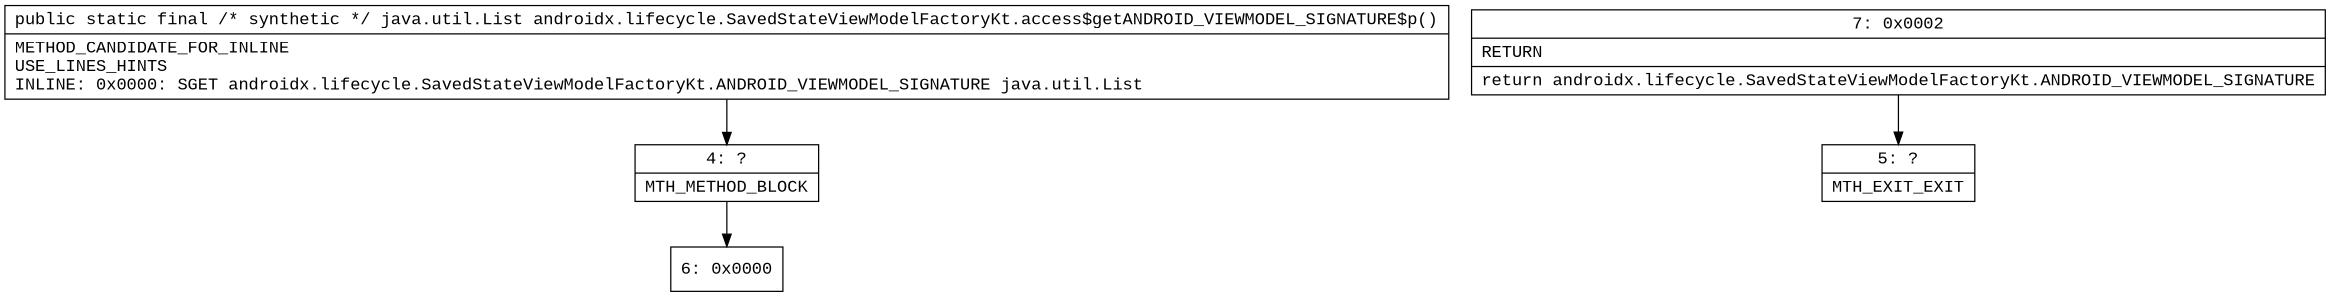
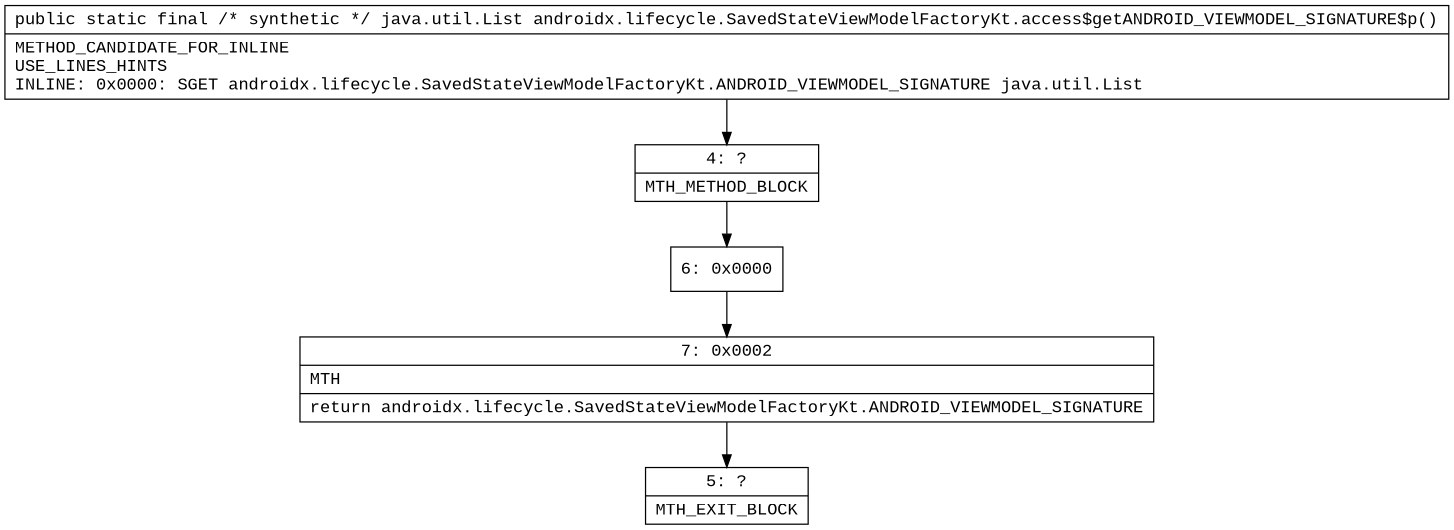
node "7: 0x0002": text "RETURN" -> "MTH"
node "5: ?": text "MTH_EXIT_EXIT" -> "MTH_EXIT_BLOCK"
edge "6: 0x0000" -> "7: 0x0002": added
